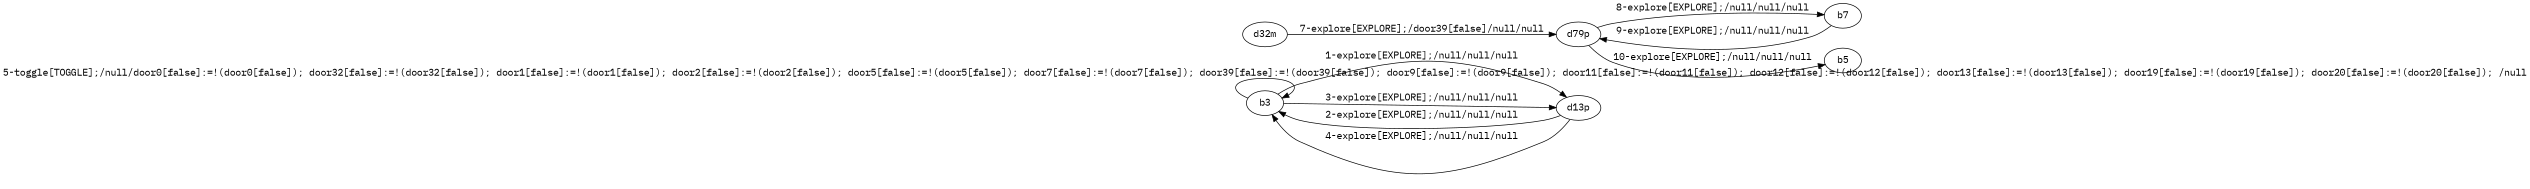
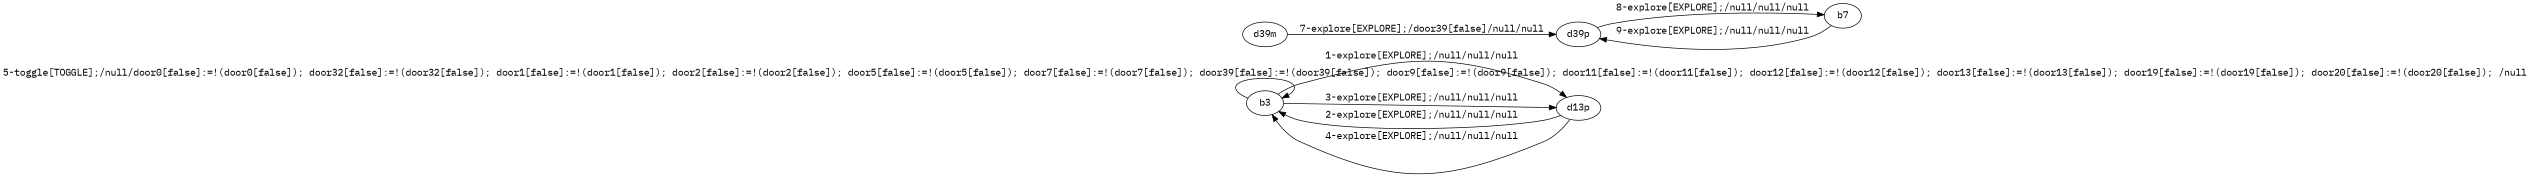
node "d32m": label "d32m" -> "d39m"
node "d79p": label "d79p" -> "d39p"
node "b5": removed
